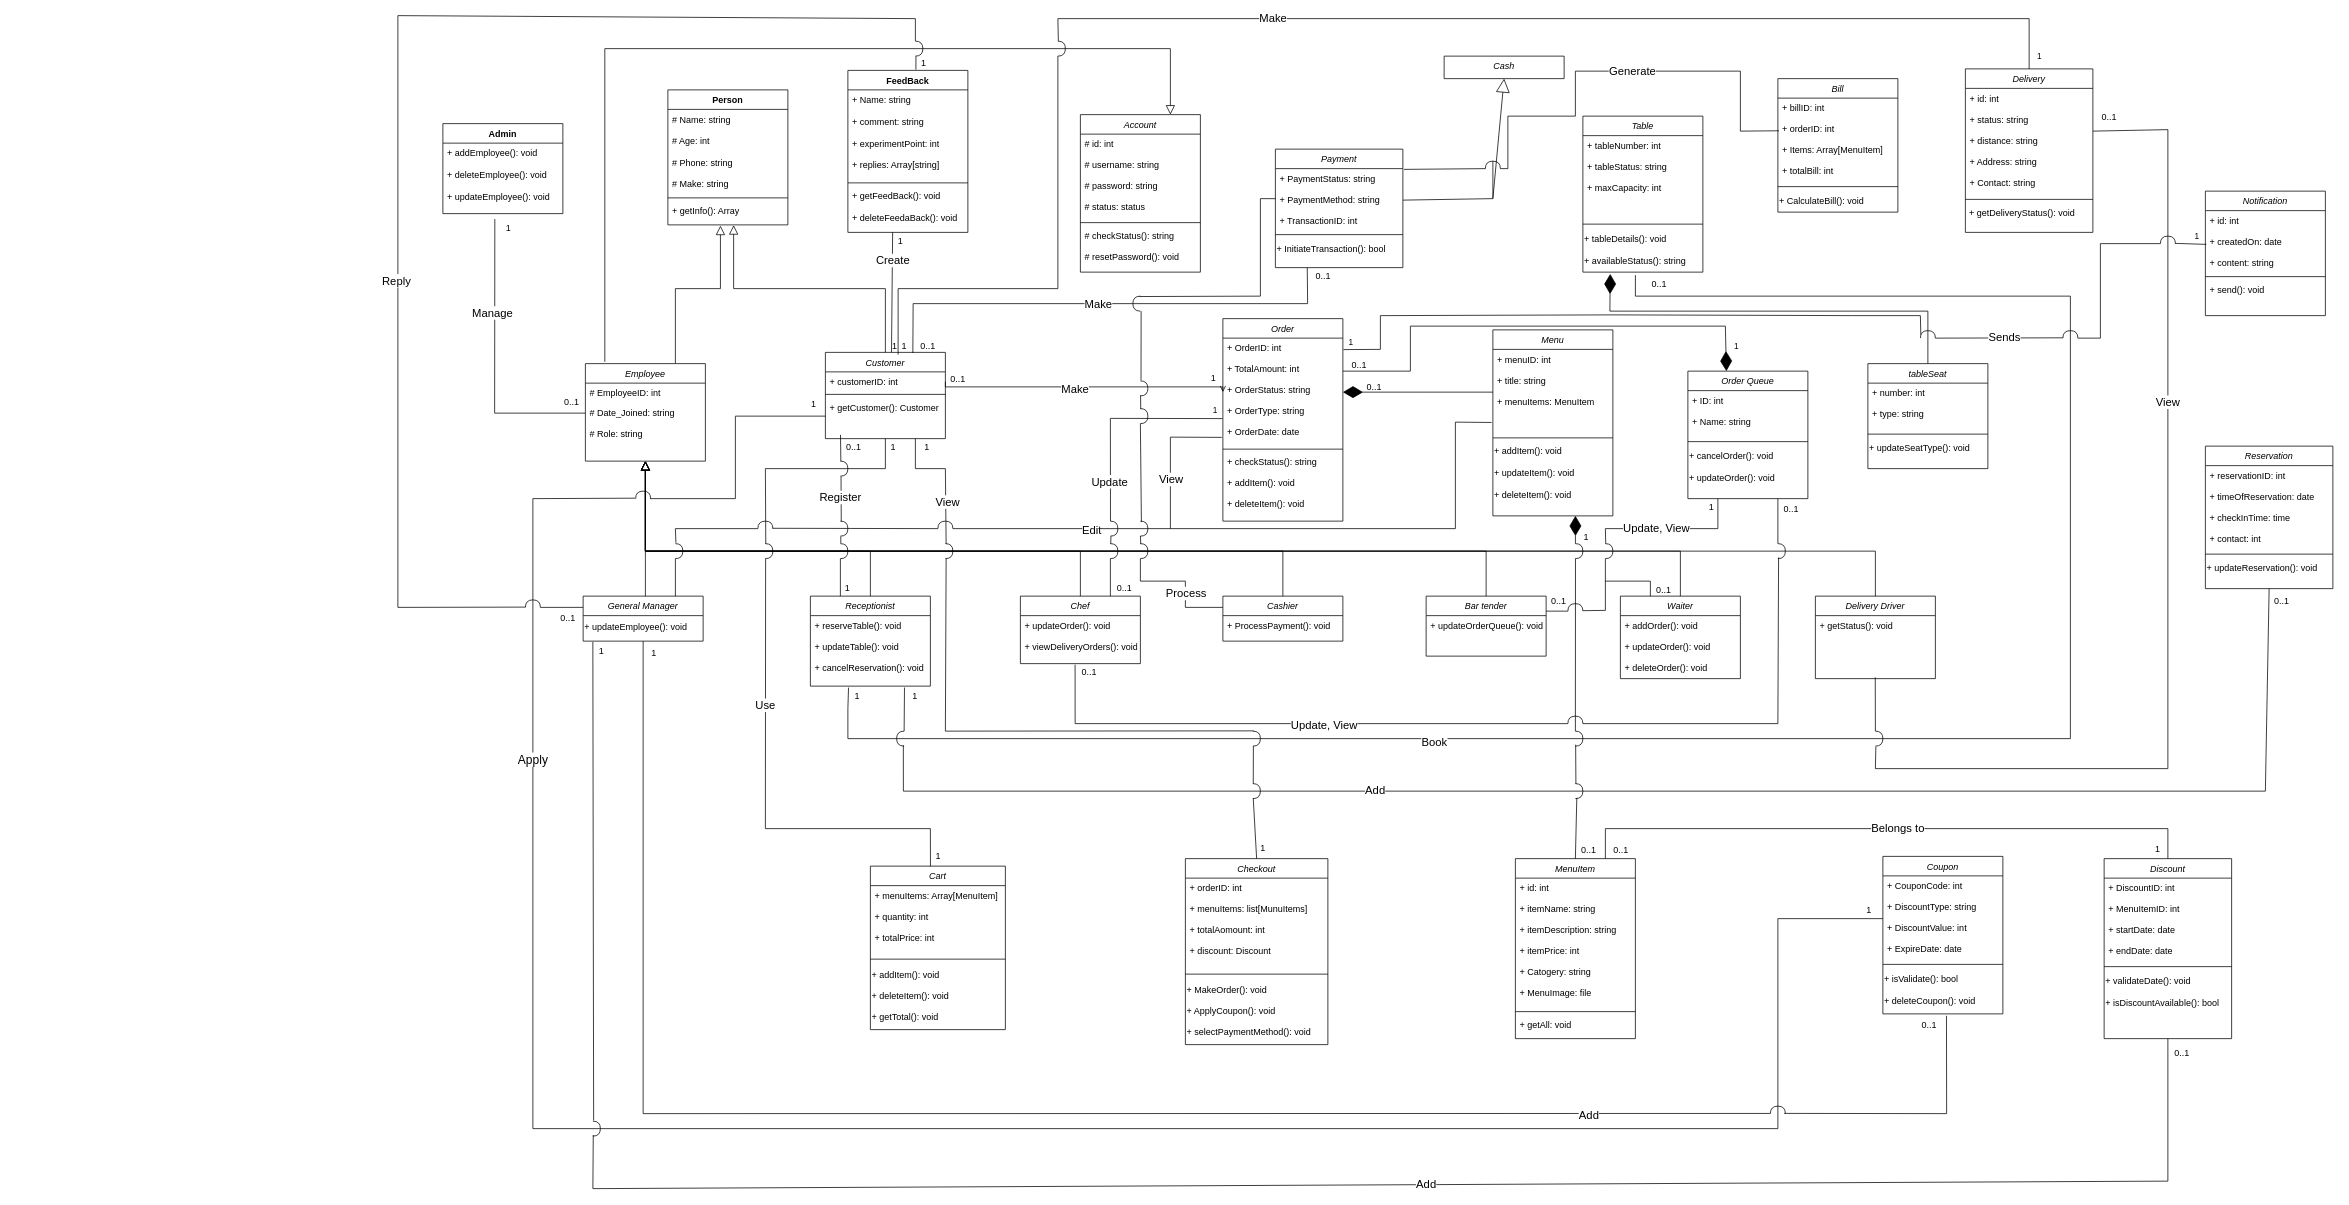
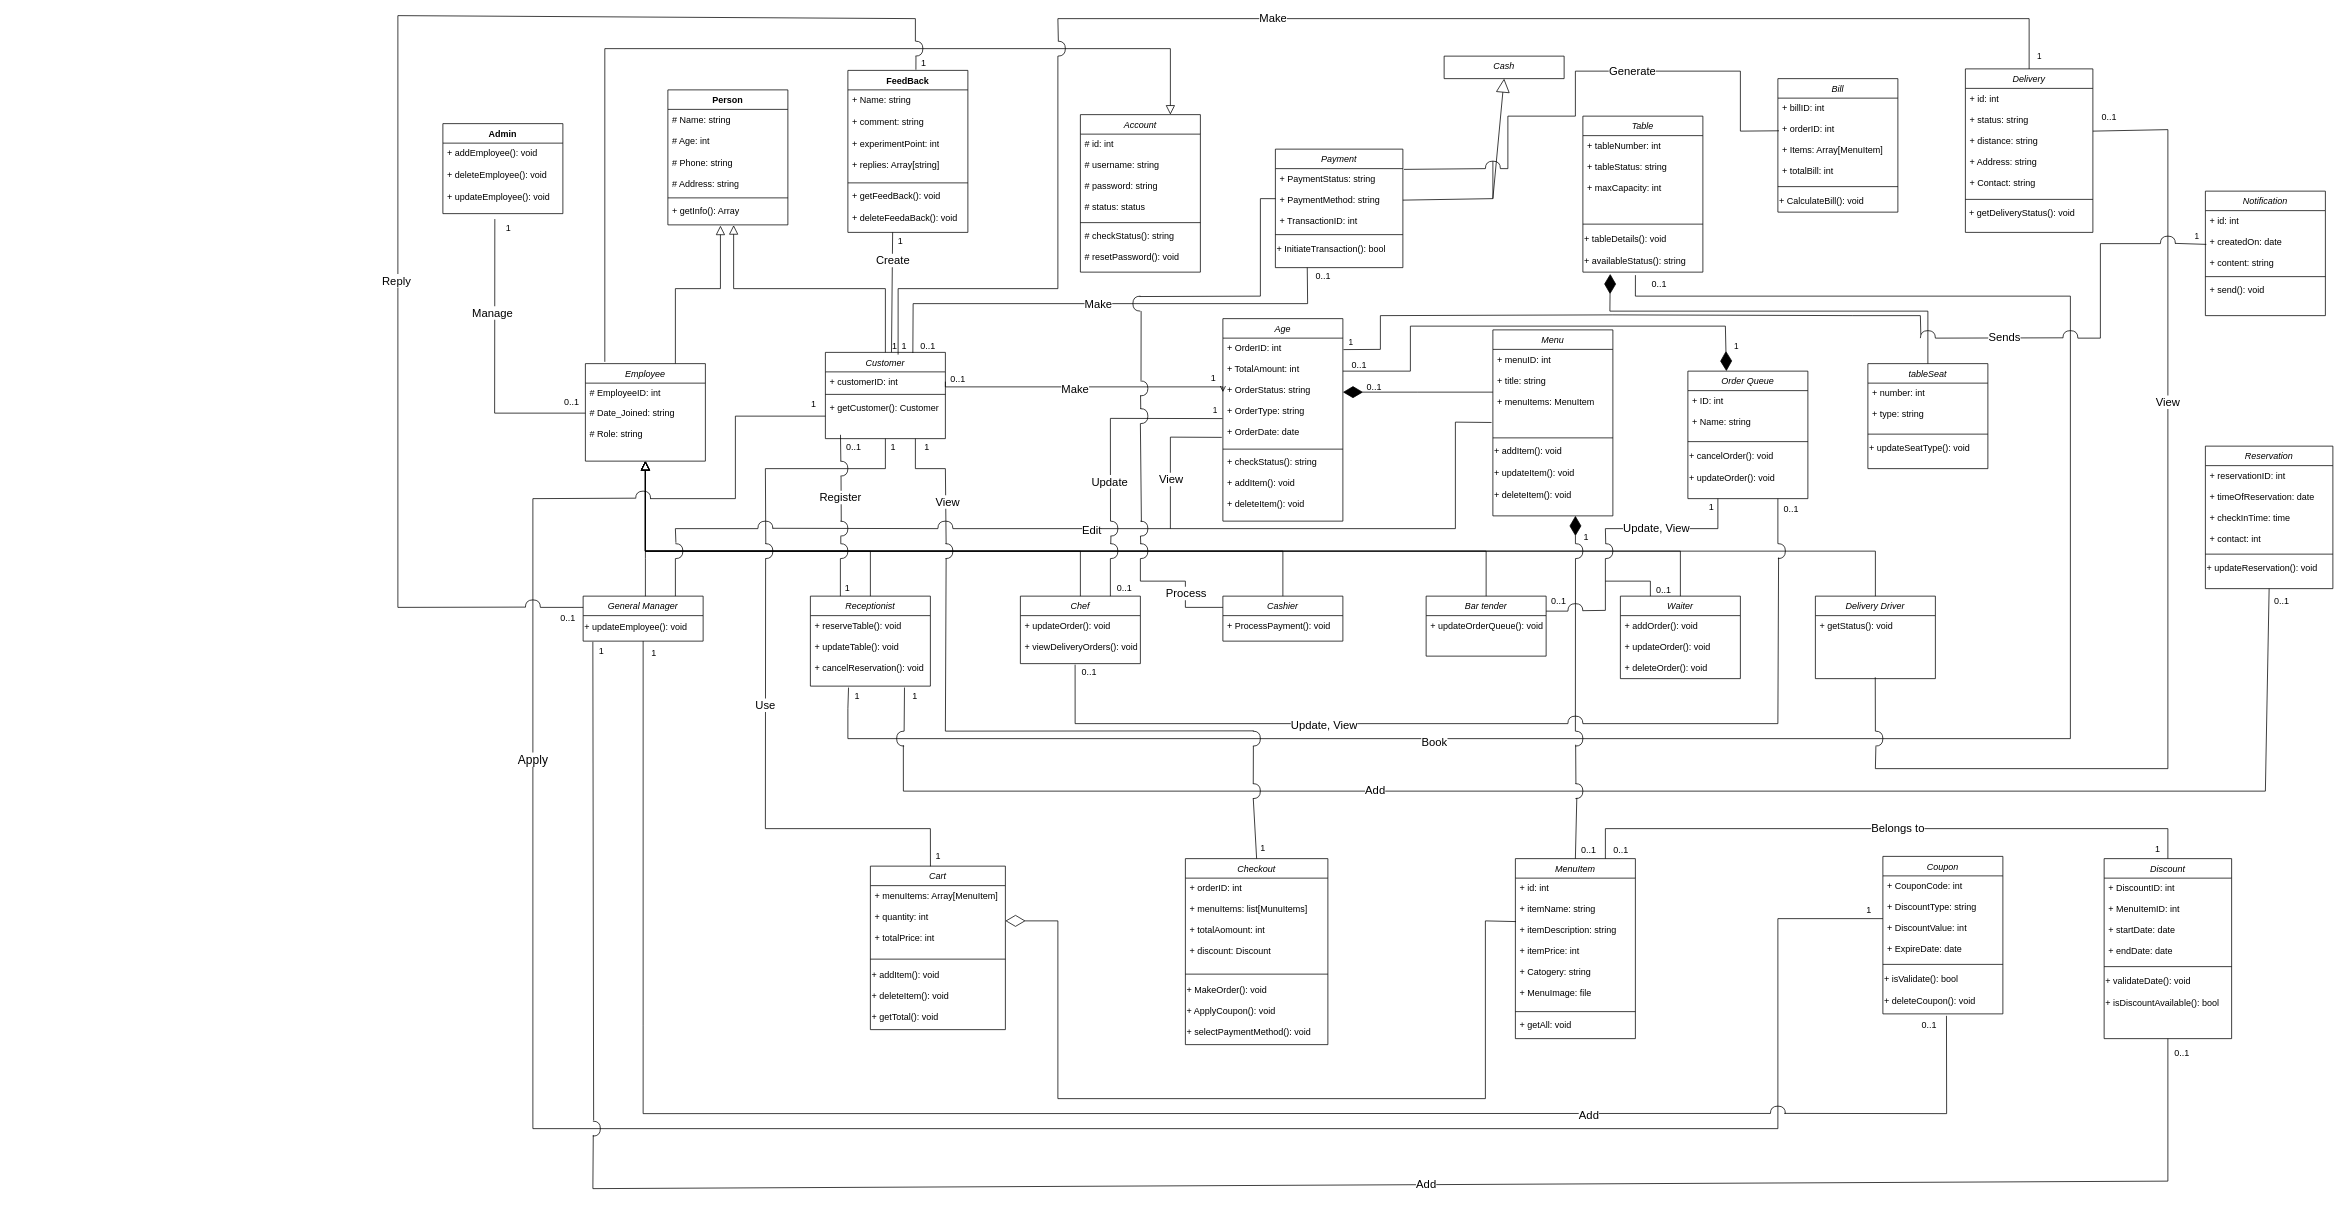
node "# Name: string # Age: int # Phone: string # Make: string": label "# Name: string # Age: int # Phone: string # Make: string" -> "# Name: string # Age: int # Phone: string # Address: string"
node "Order": label "Order" -> "Age"
edge "+ id: int + itemName: string + itemDescription: string + itemPrice: int + Catogery: string + MenuImage: file" -> "+ menuItems: Array[MenuItem] + quantity: int + totalPrice: int": added
